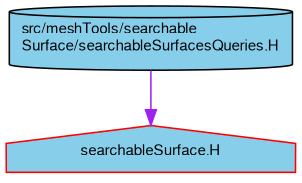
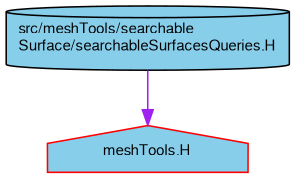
node "searchableSurface.H": label "searchableSurface.H" -> "meshTools.H"
